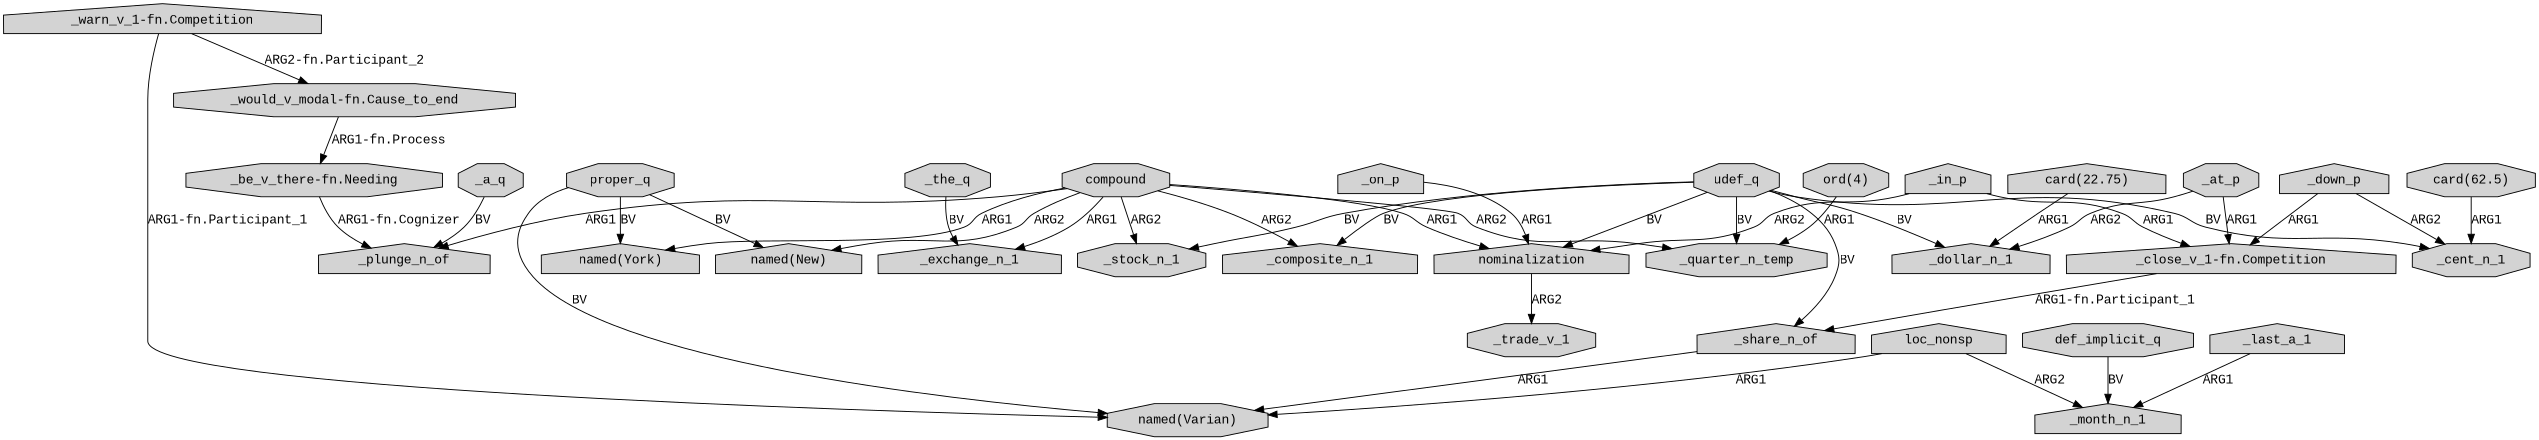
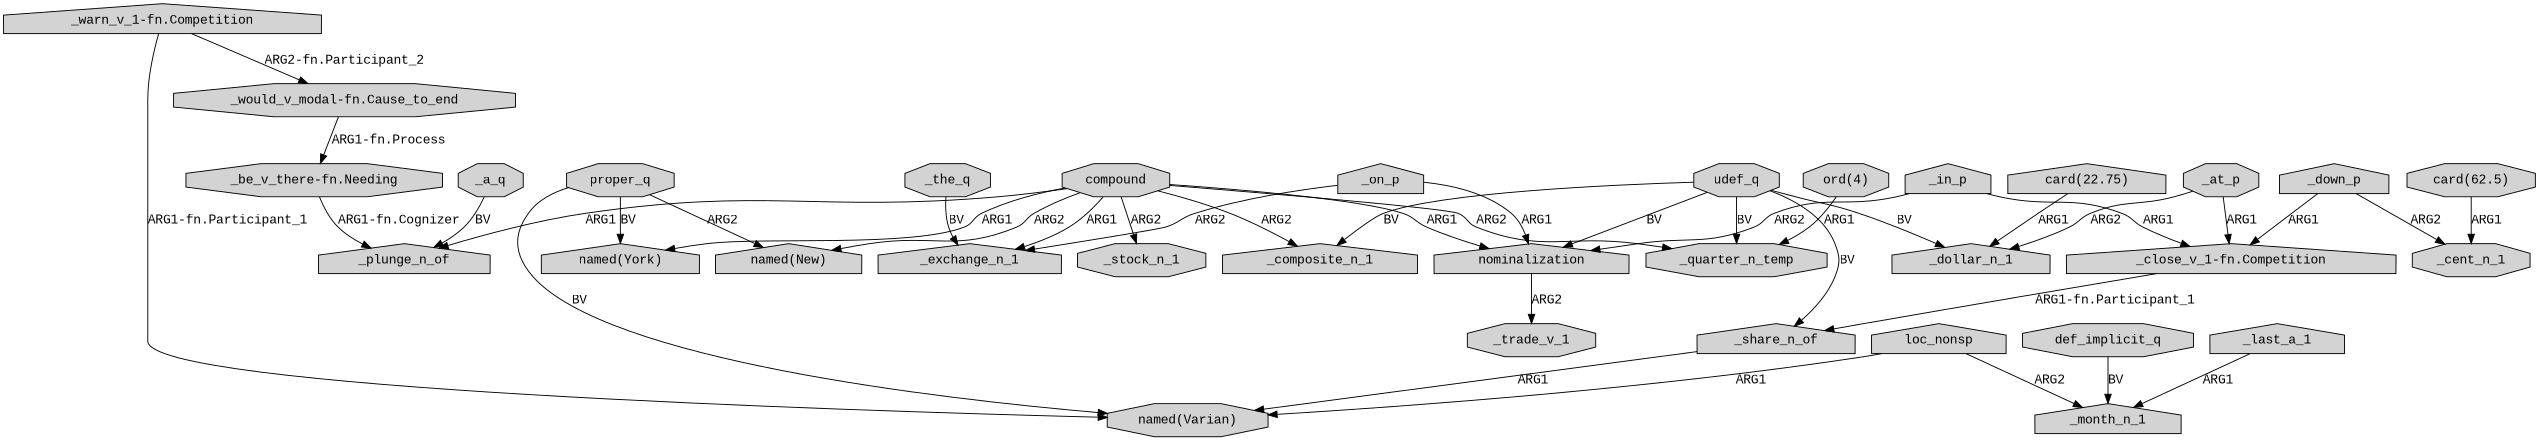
edge "udef_q" -> "_cent_n_1": removed, label "BV"
edge "udef_q" -> "_stock_n_1": removed, label "BV"
edge "_on_p" -> "_exchange_n_1": added, label "ARG2"
edge "proper_q" -> "named(New)": label "BV" -> "ARG2"
